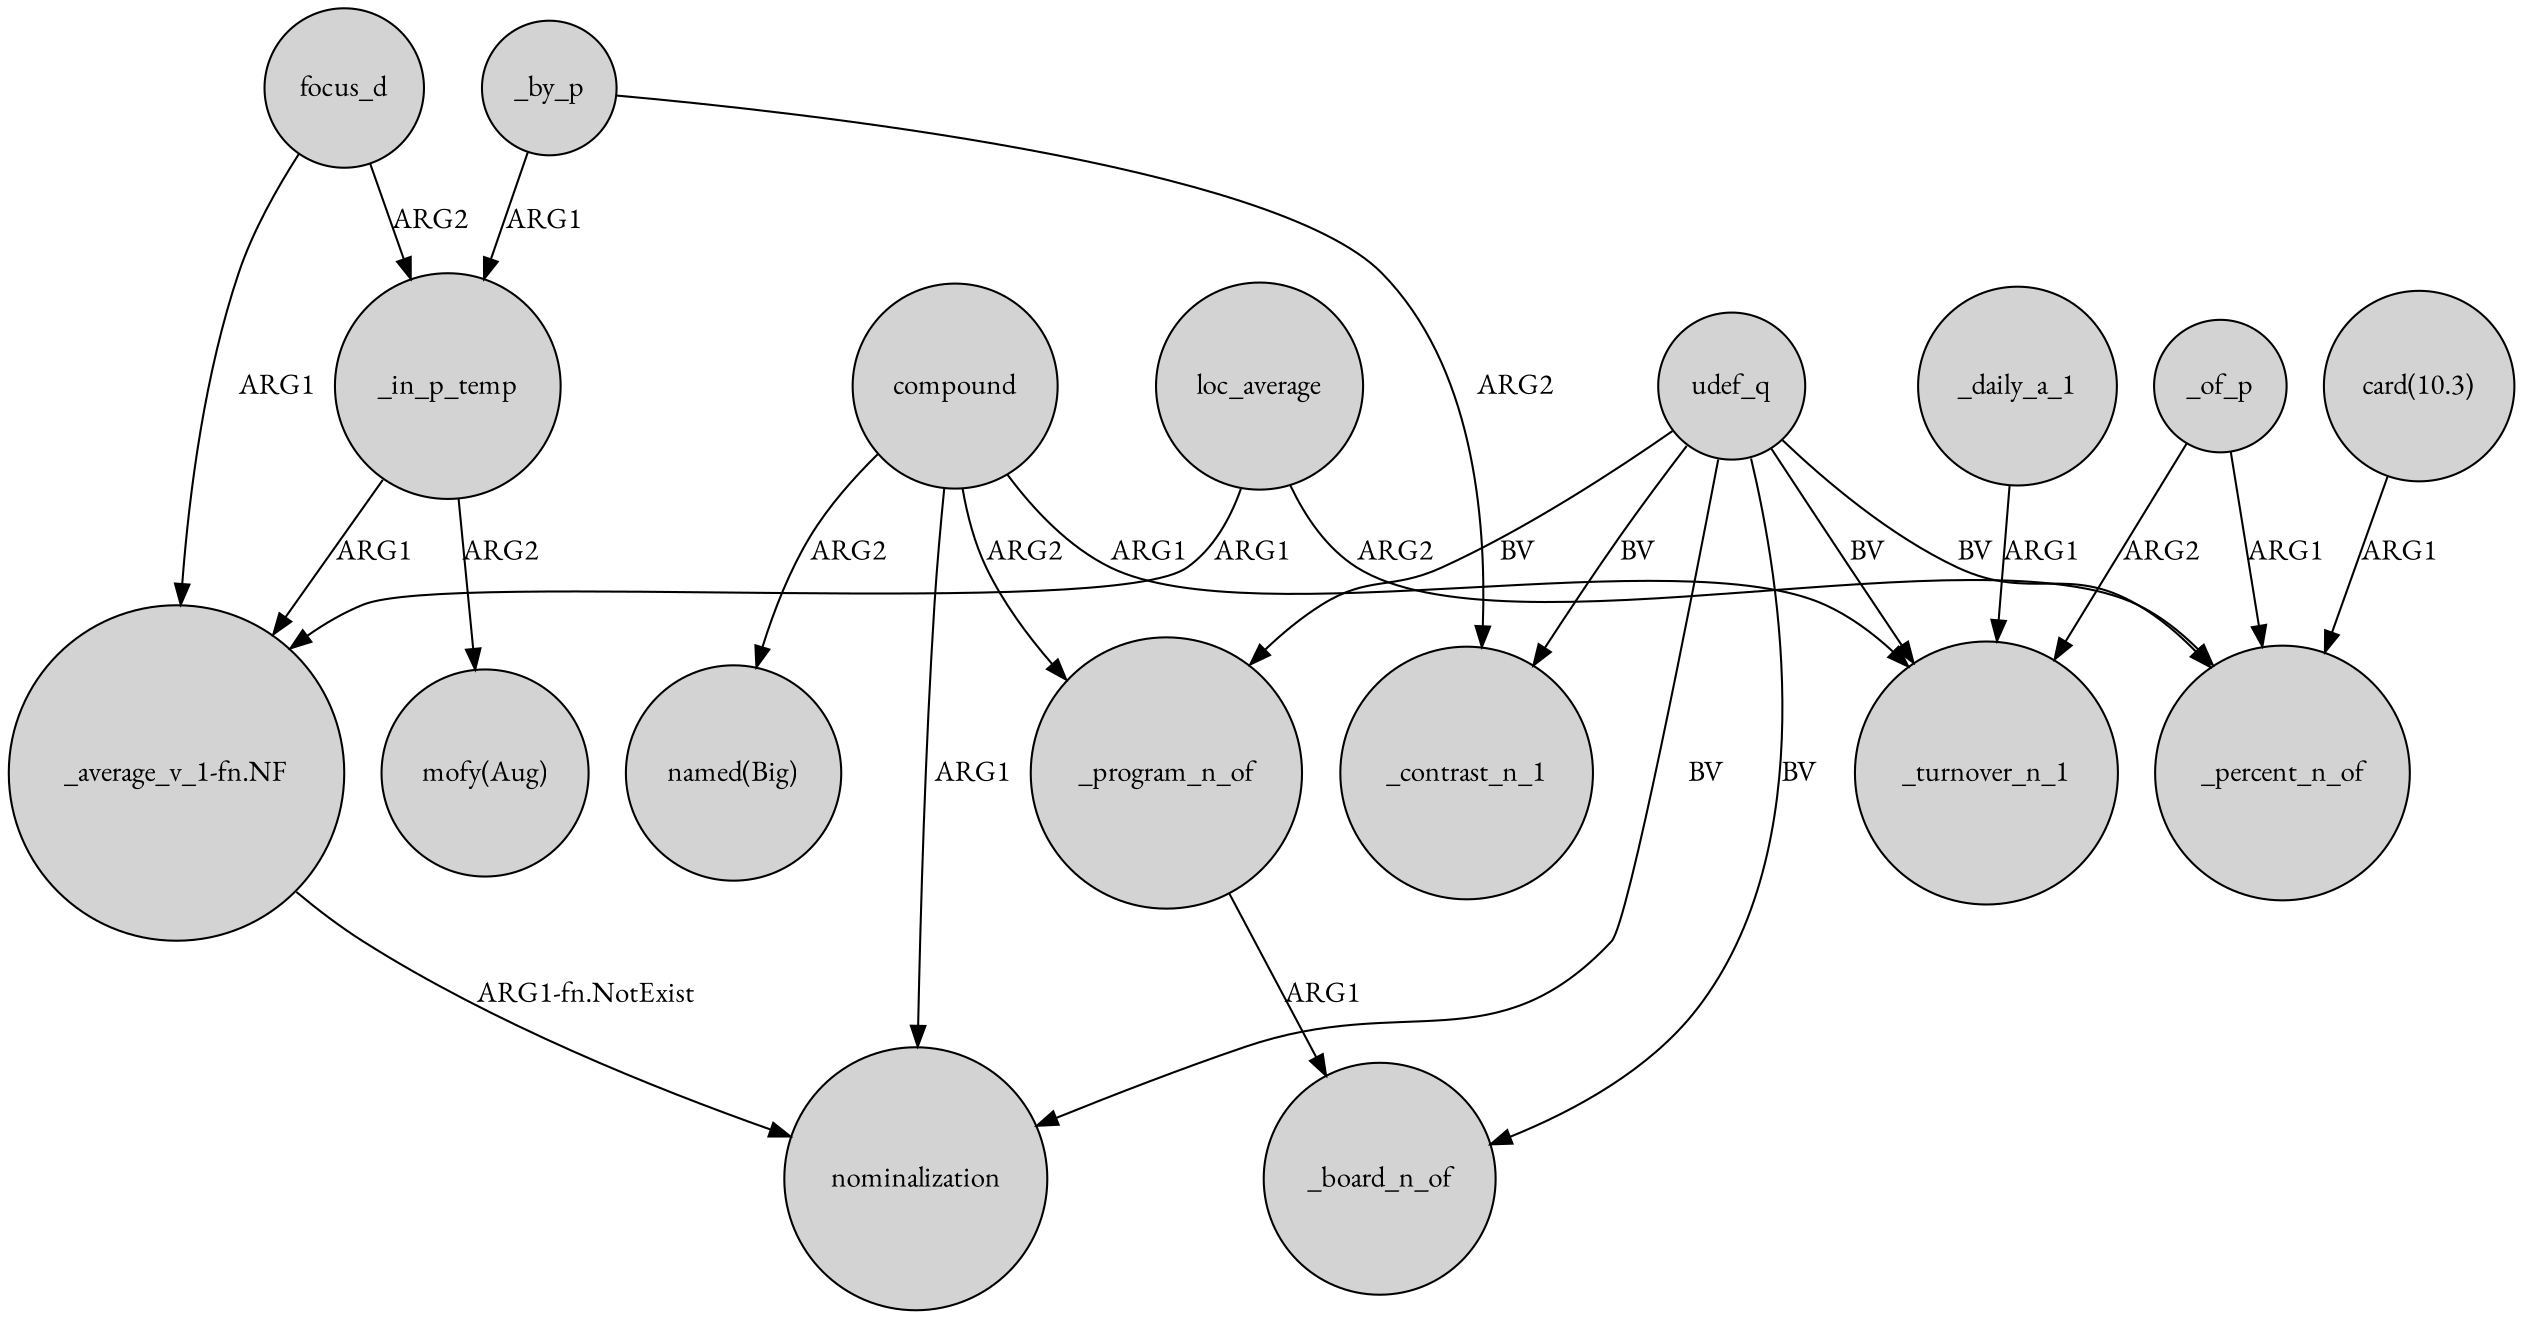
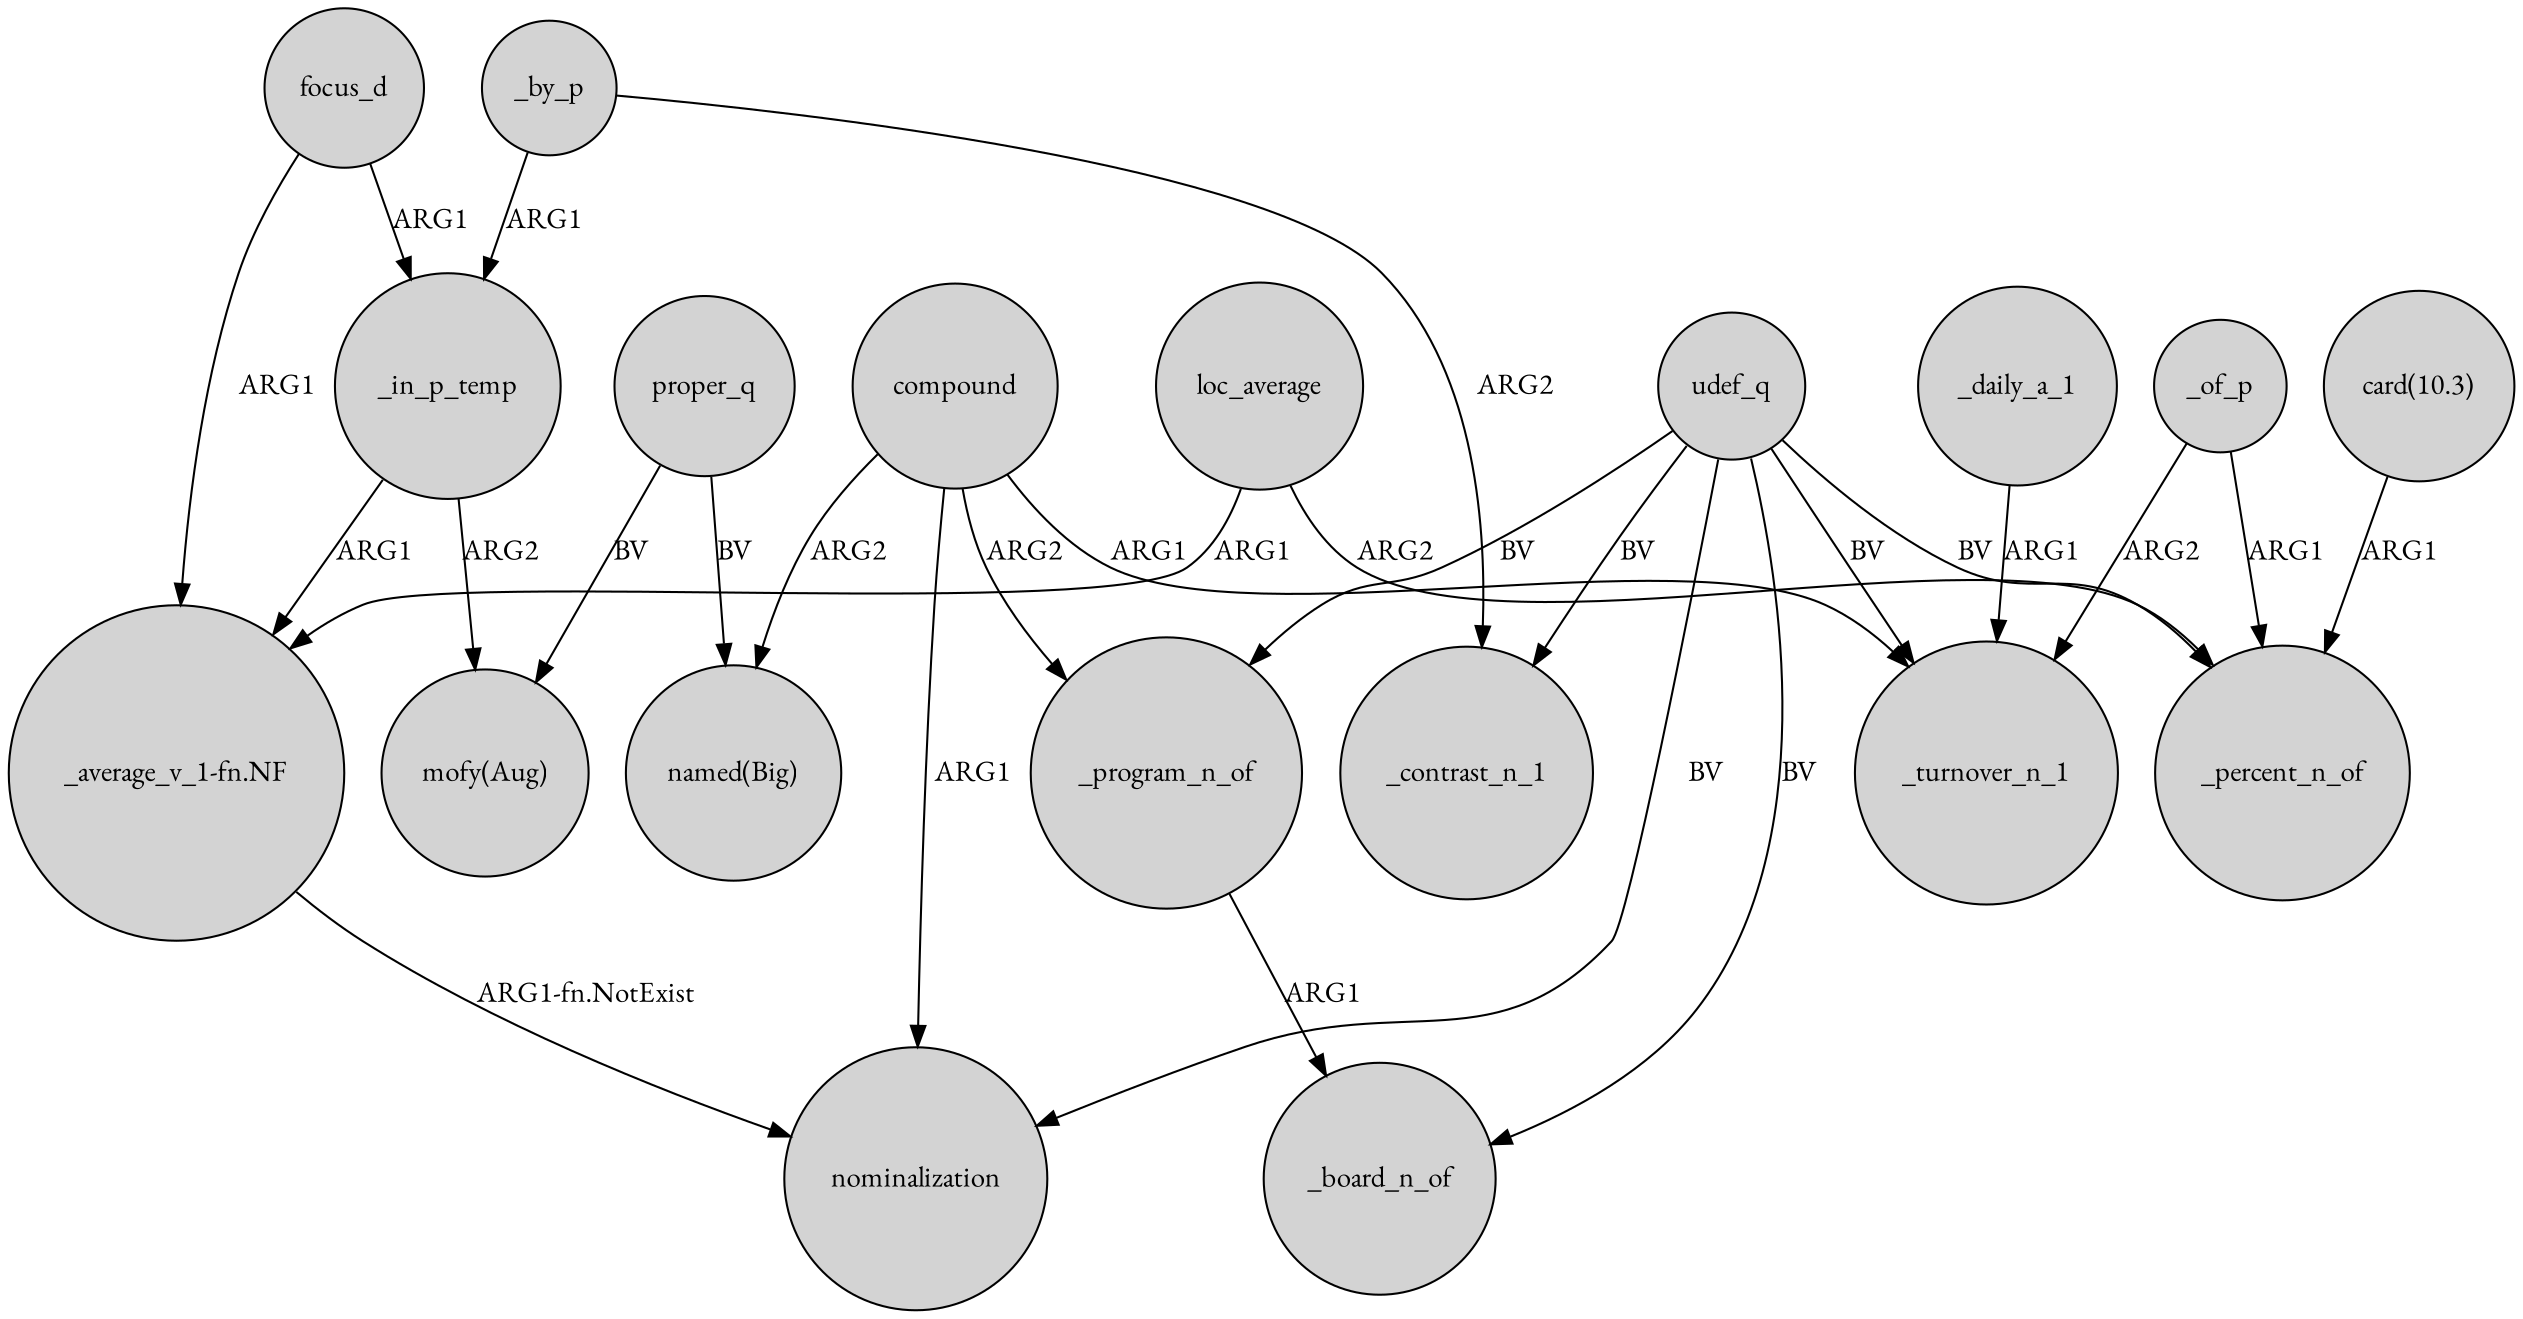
edge "focus_d" -> "_in_p_temp": label "ARG2" -> "ARG1"
node "proper_q": added
